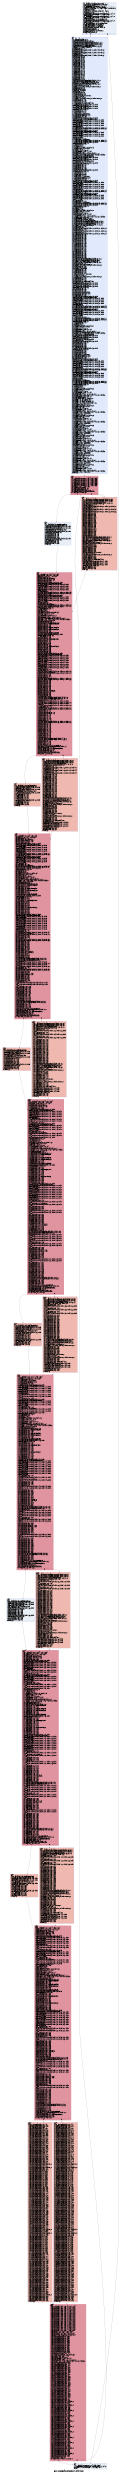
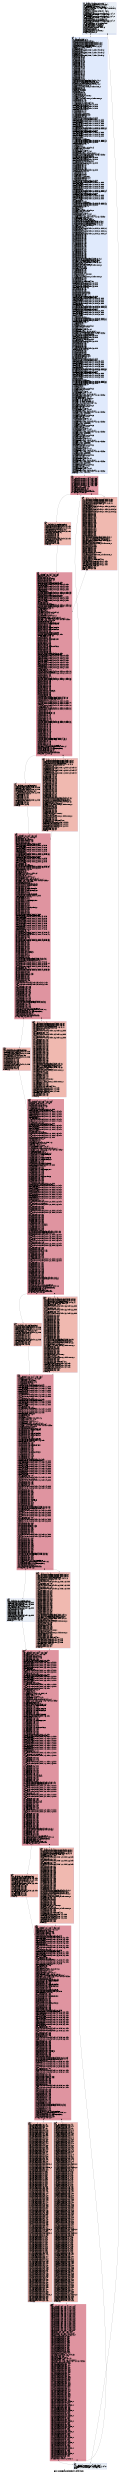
node "%490:": fillcolor #cedaeb70 -> #de614d70
